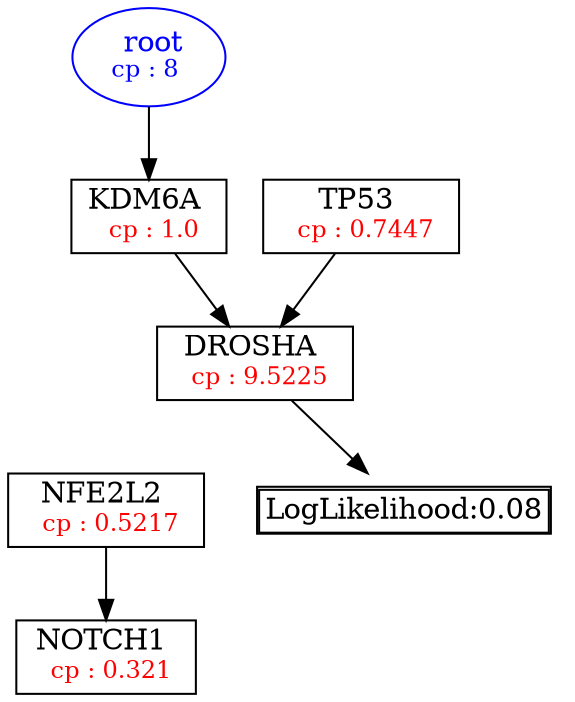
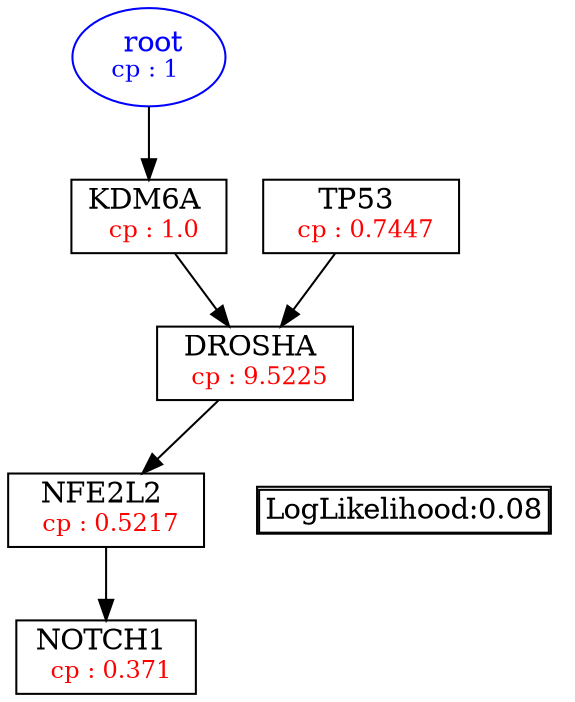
node "root": text "cp : 8" -> "cp : 1"
edge "DROSHA" -> "LogLikelihood:0.08": now "DROSHA" -> "NFE2L2"
node "NOTCH1": text "cp : 0.321" -> "cp : 0.371"
